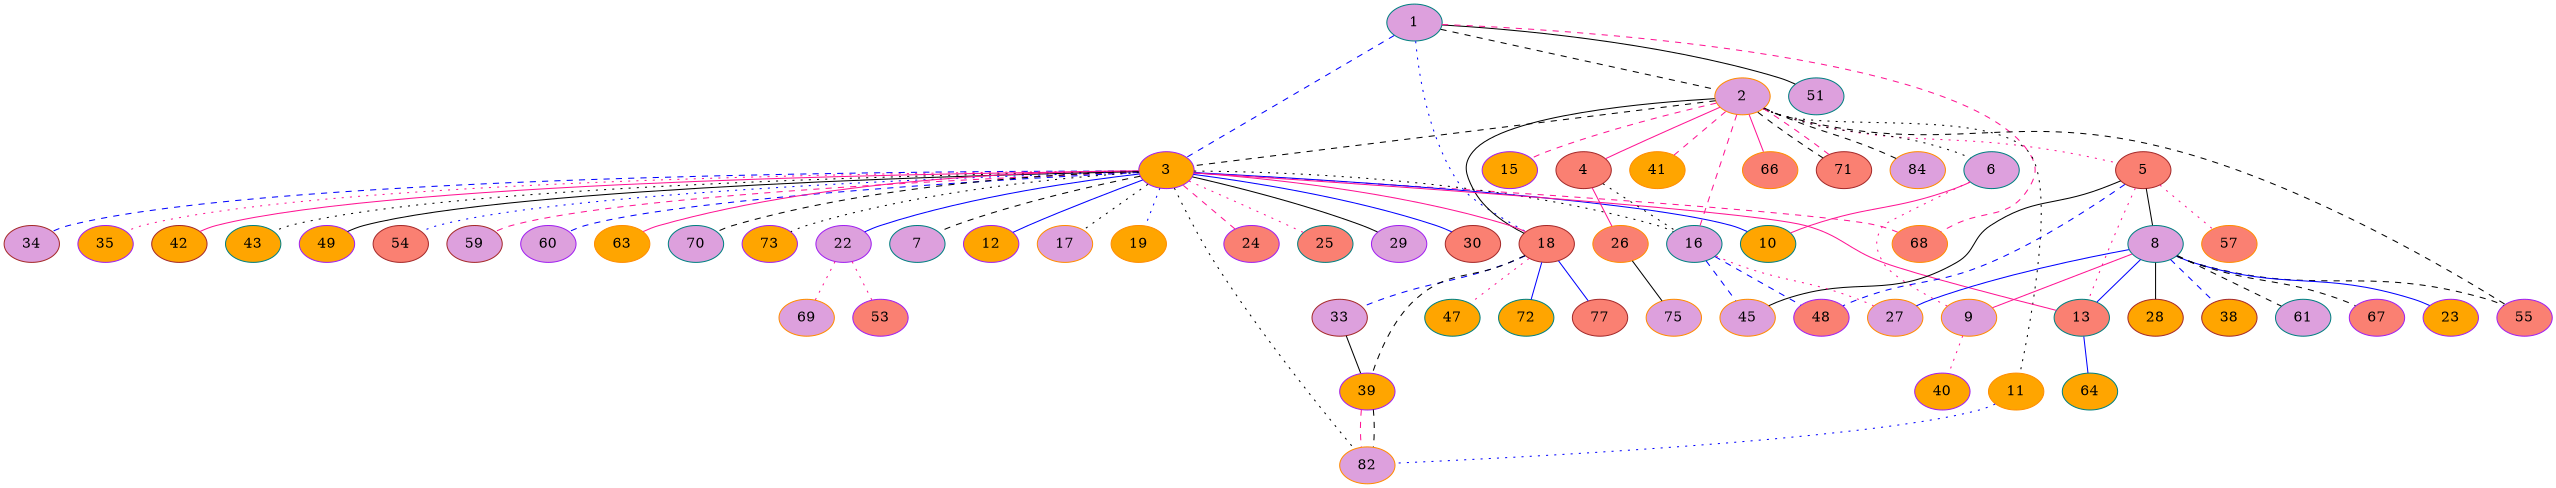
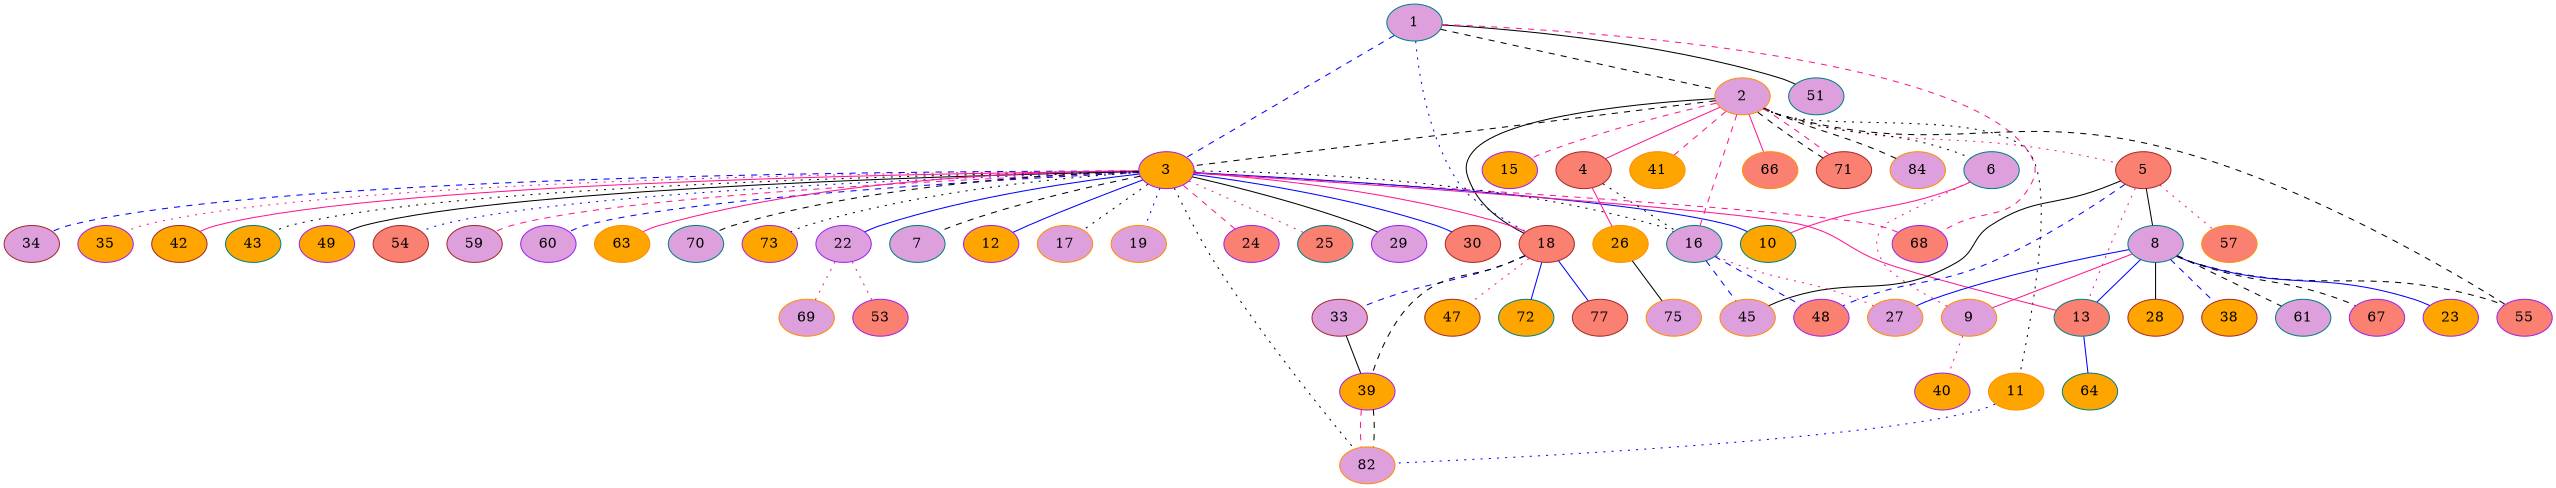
node "19": fillcolor orange -> plum
node "26": fillcolor salmon -> orange
node "68": color darkorange -> purple
node "47": color teal -> brown
